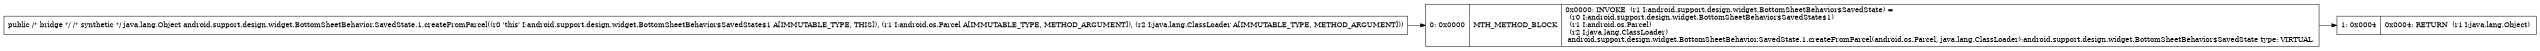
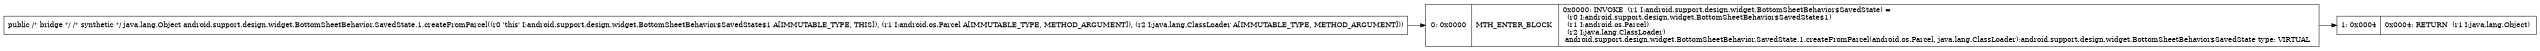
node "0: 0x0000": text "MTH_METHOD_BLOCK" -> "MTH_ENTER_BLOCK"
